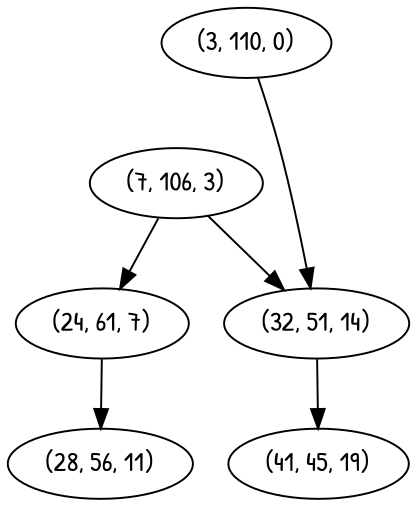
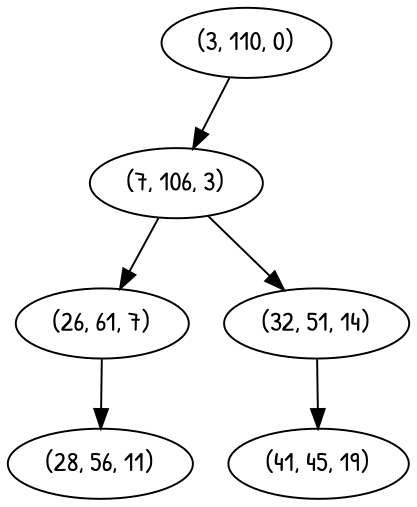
edge "(3, 110, 0)" -> "(32, 51, 14)": now "(3, 110, 0)" -> "(7, 106, 3)"
node "(24, 61, 7)": label "(24, 61, 7)" -> "(26, 61, 7)"
